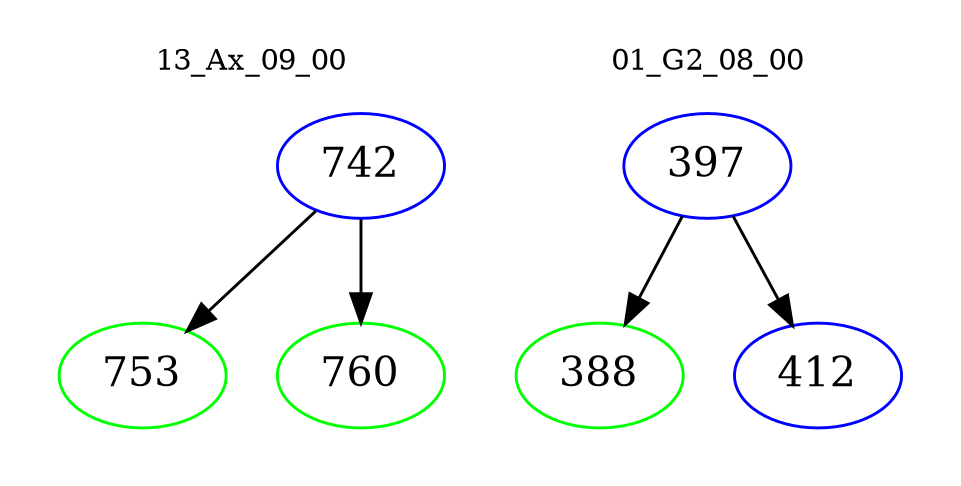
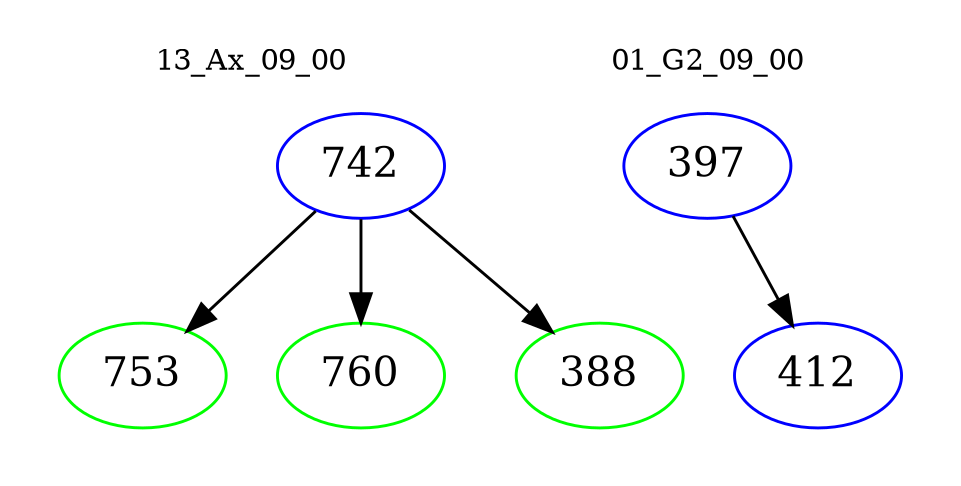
cluster "01_G2_08_00": label "01_G2_08_00" -> "01_G2_09_00"
edge "397" -> "388": now "742" -> "388"
